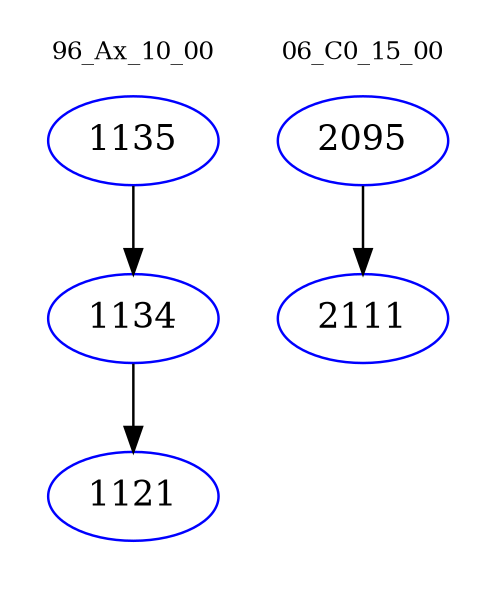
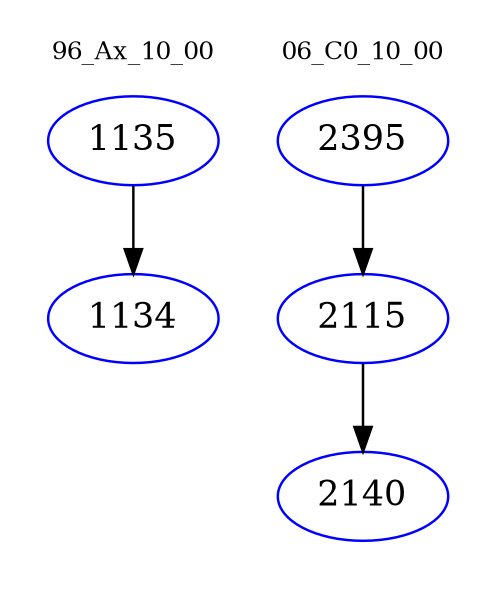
cluster "06_C0_15_00": label "06_C0_15_00" -> "06_C0_10_00"
node "2095": label "2095" -> "2395"
node "2111": label "2111" -> "2115"
node "1121": removed
node "2140": added
